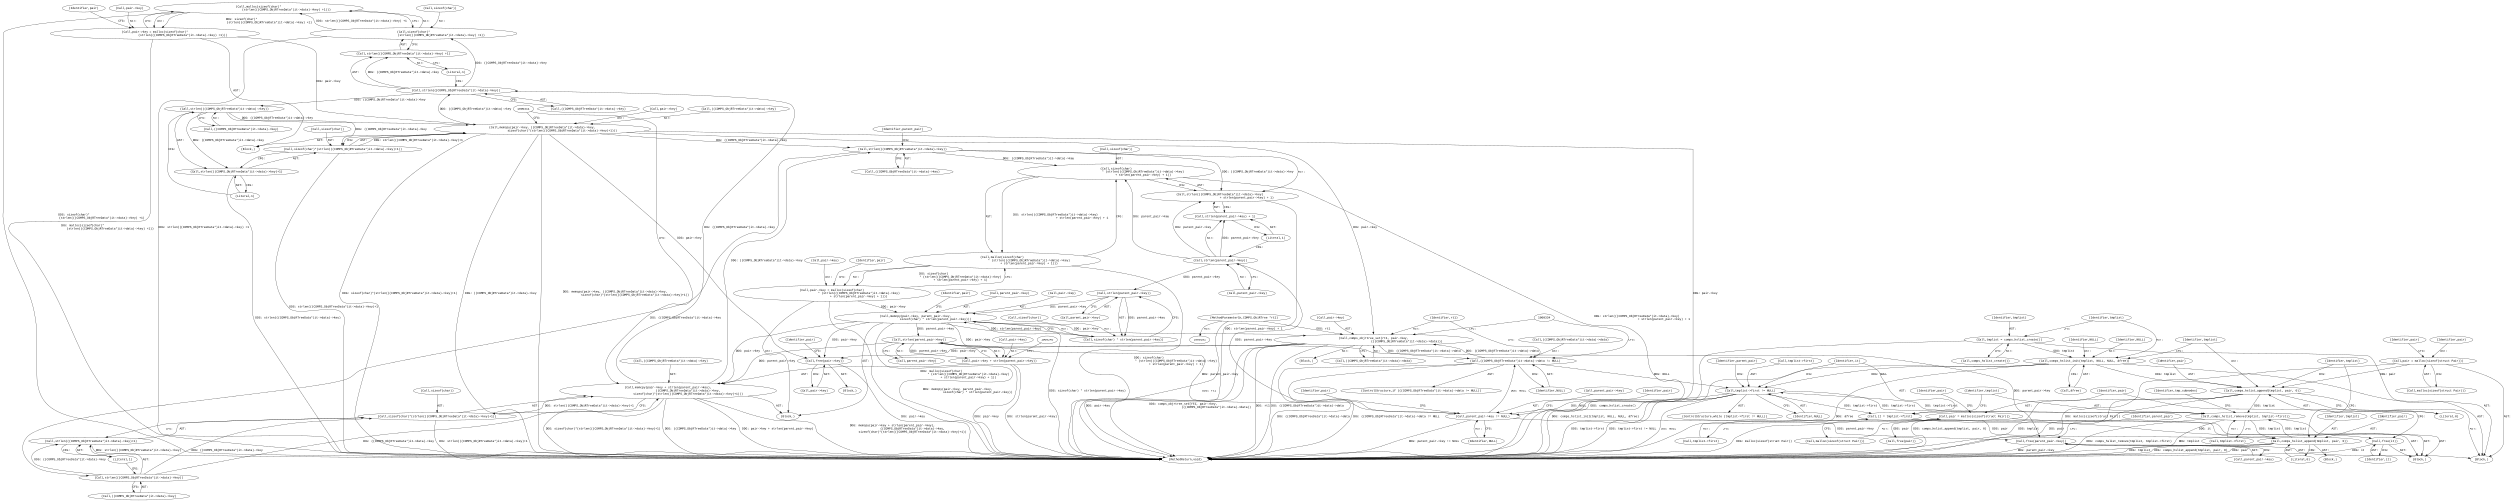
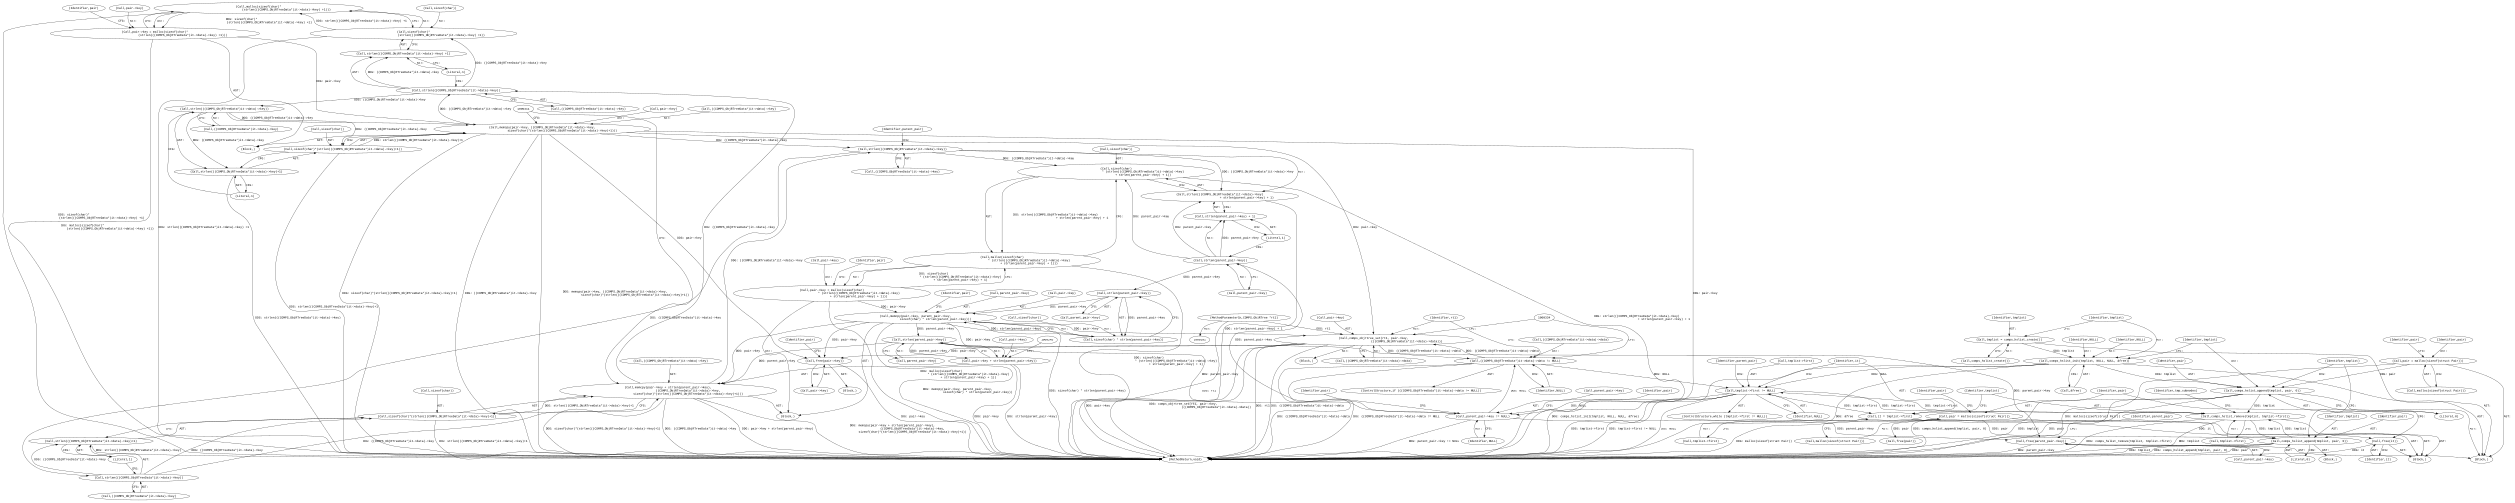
edge "(Call,tmplist = comps_hslist_create())" -> "(MethodReturn,void)": removed, label "DDG: comps_hslist_create()"
